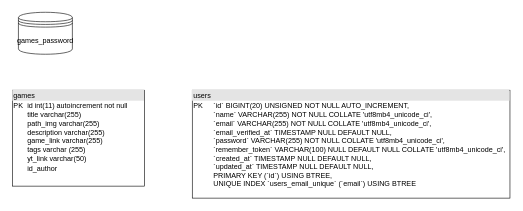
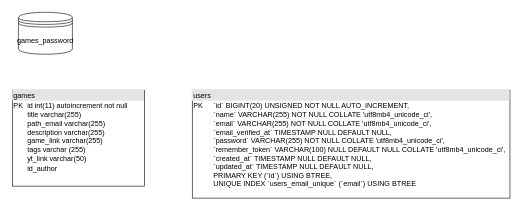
node "games PK id int(11) autoincrement not null title varchar(255) path_img varchar(255) description varchar(255) game_link varchar(255) tags varchar (255) yt_link varchar(50) id_author": label "games PK id int(11) autoincrement not null title varchar(255) path_img varchar(255) description varchar(255) game_link varchar(255) tags varchar (255) yt_link varchar(50) id_author" -> "games PK id int(11) autoincrement not null title varchar(255) path_email varchar(255) description varchar(255) game_link varchar(255) tags varchar (255) yt_link varchar(50) id_author"
